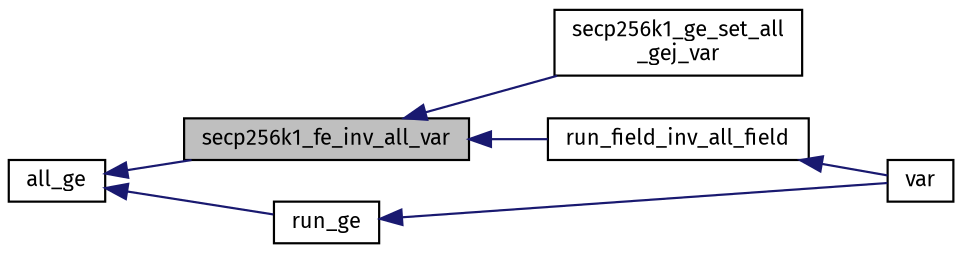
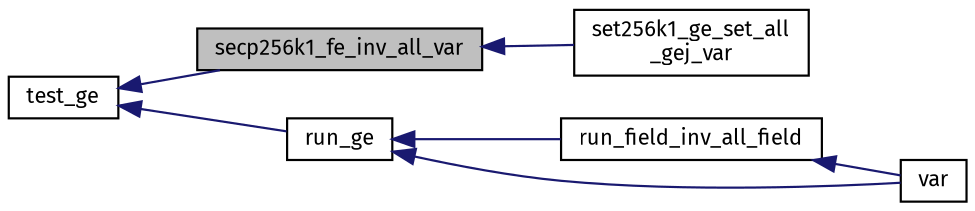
node "secp256k1_ge_set_all _gej_var": label "secp256k1_ge_set_all _gej_var" -> "set256k1_ge_set_all _gej_var"
edge "run_field_inv_all_field" -> "secp256k1_fe_inv_all_var": now "run_field_inv_all_field" -> "run_ge"
node "all_ge": label "all_ge" -> "test_ge"
